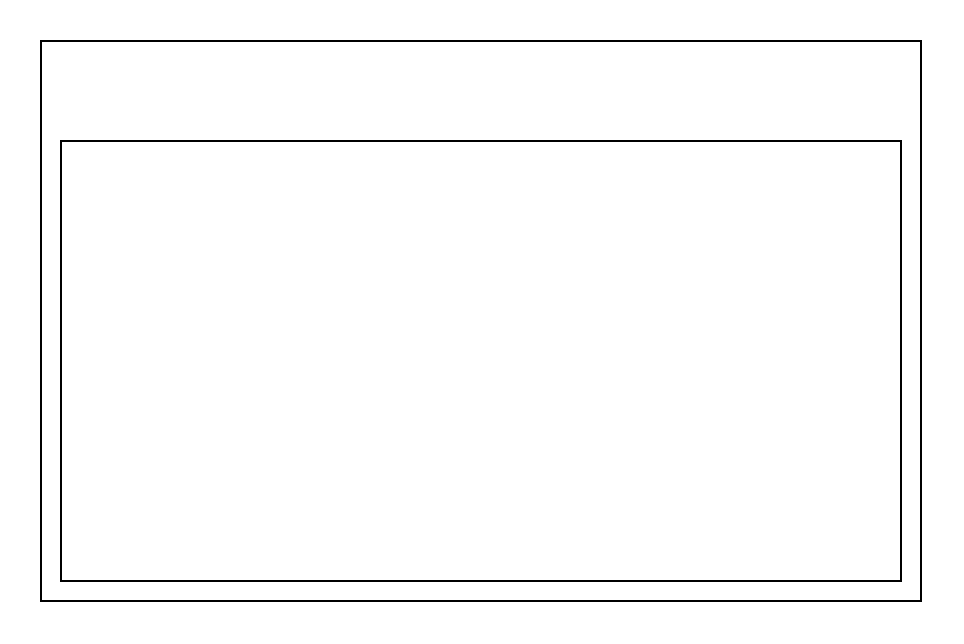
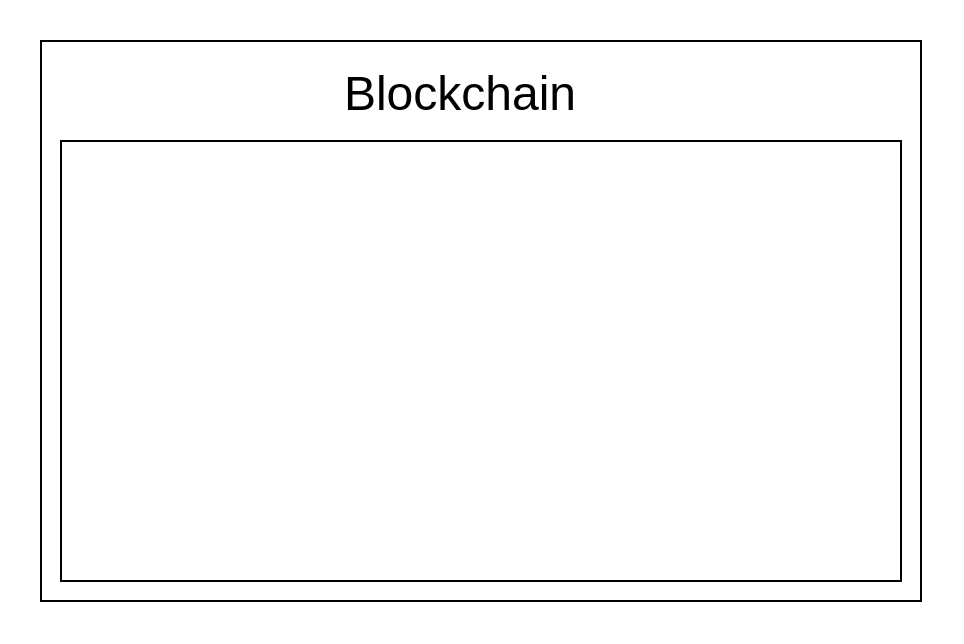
node "Blockchain": added
